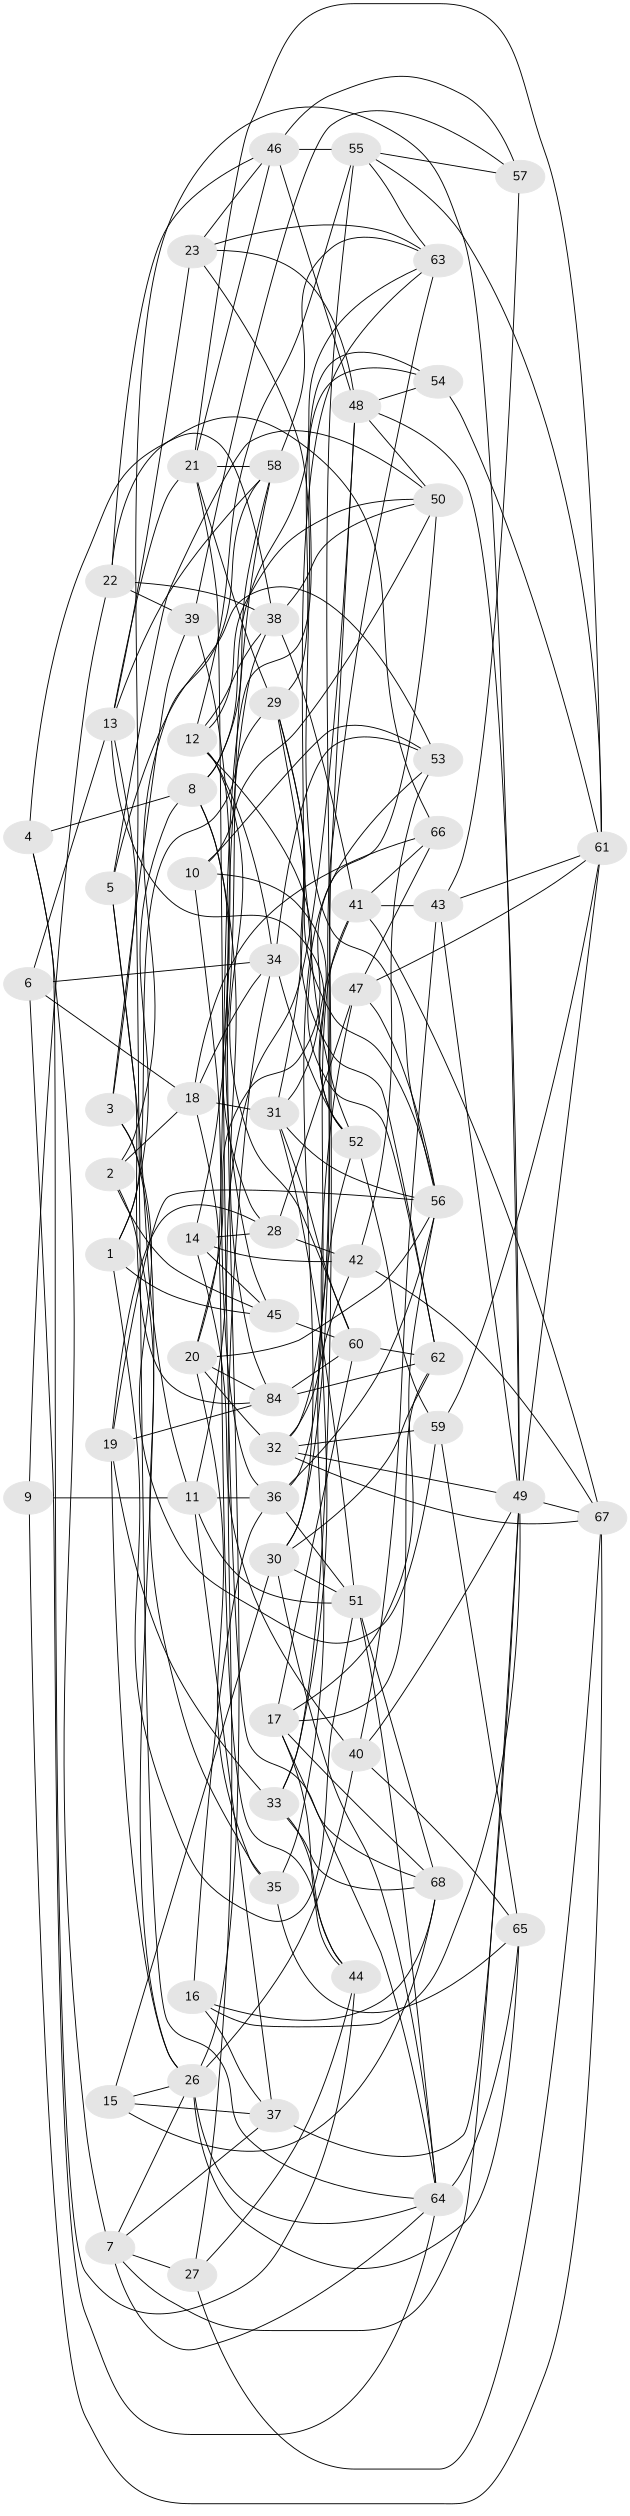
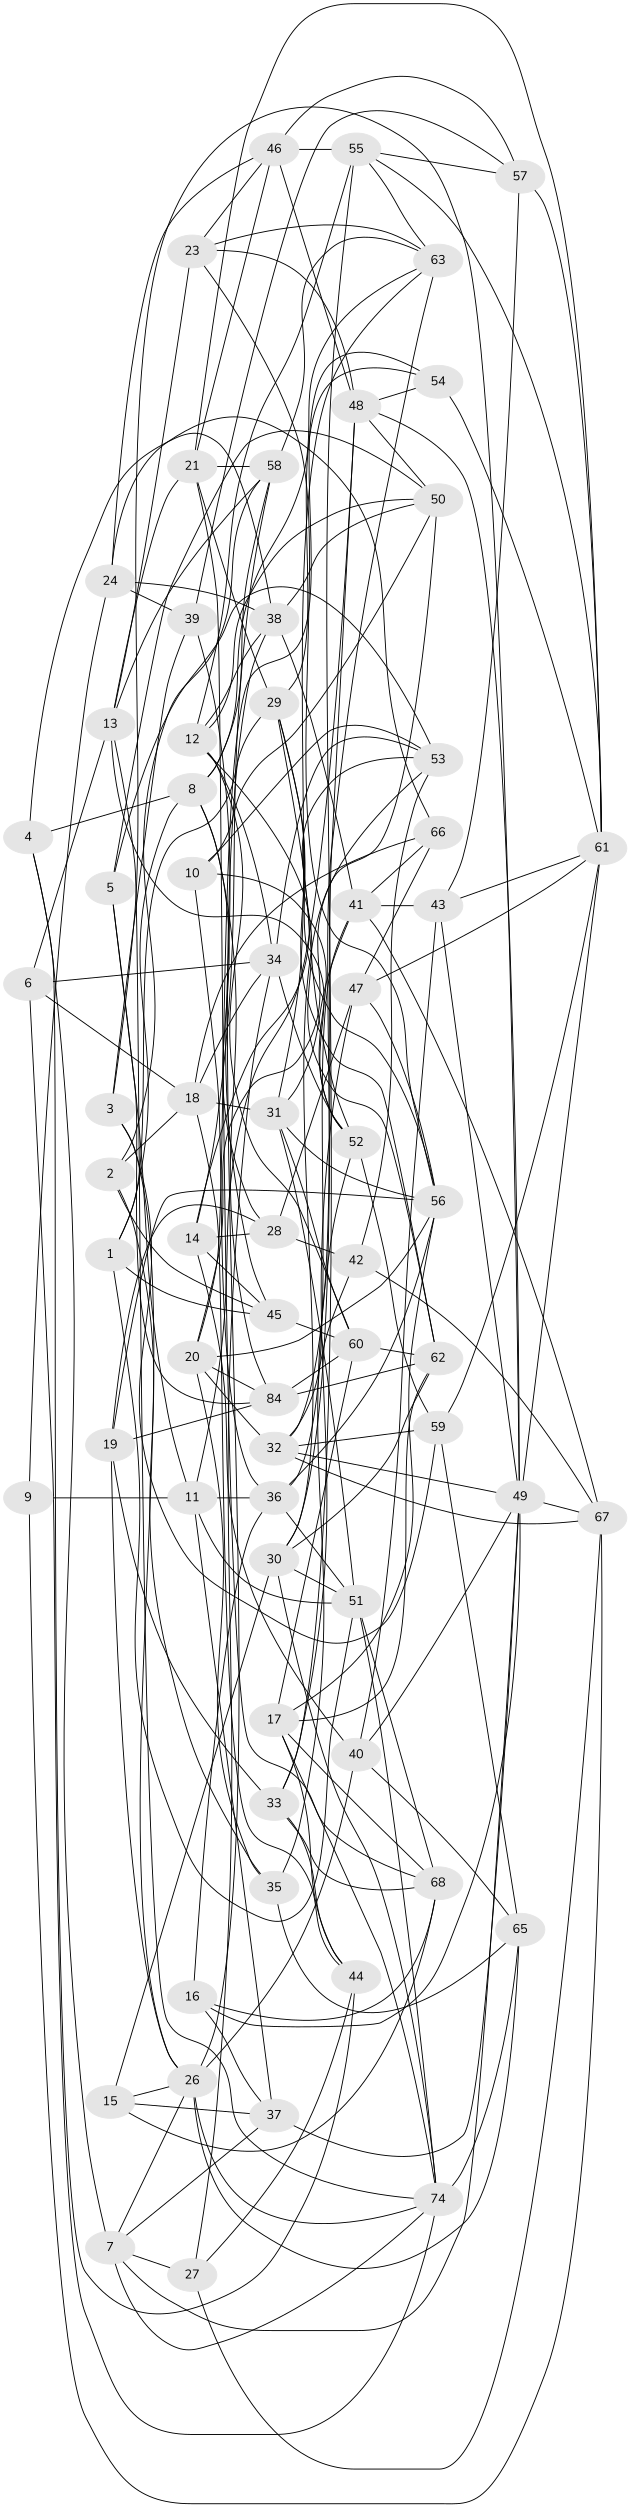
edge "57" -- "61": added
node "22": label "22" -> "24"
edge "14" -- "42": now "14" -- "53"
node "64": label "64" -> "74"
